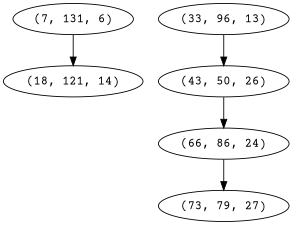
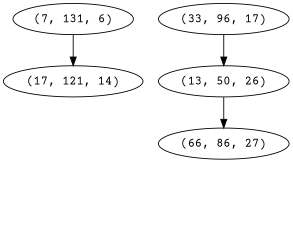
node "(33, 96, 13)": label "(33, 96, 13)" -> "(33, 96, 17)"
node "(18, 121, 14)": label "(18, 121, 14)" -> "(17, 121, 14)"
node "(43, 50, 26)": label "(43, 50, 26)" -> "(13, 50, 26)"
node "(66, 86, 24)": label "(66, 86, 24)" -> "(66, 86, 27)"
node "(73, 79, 27)": removed
